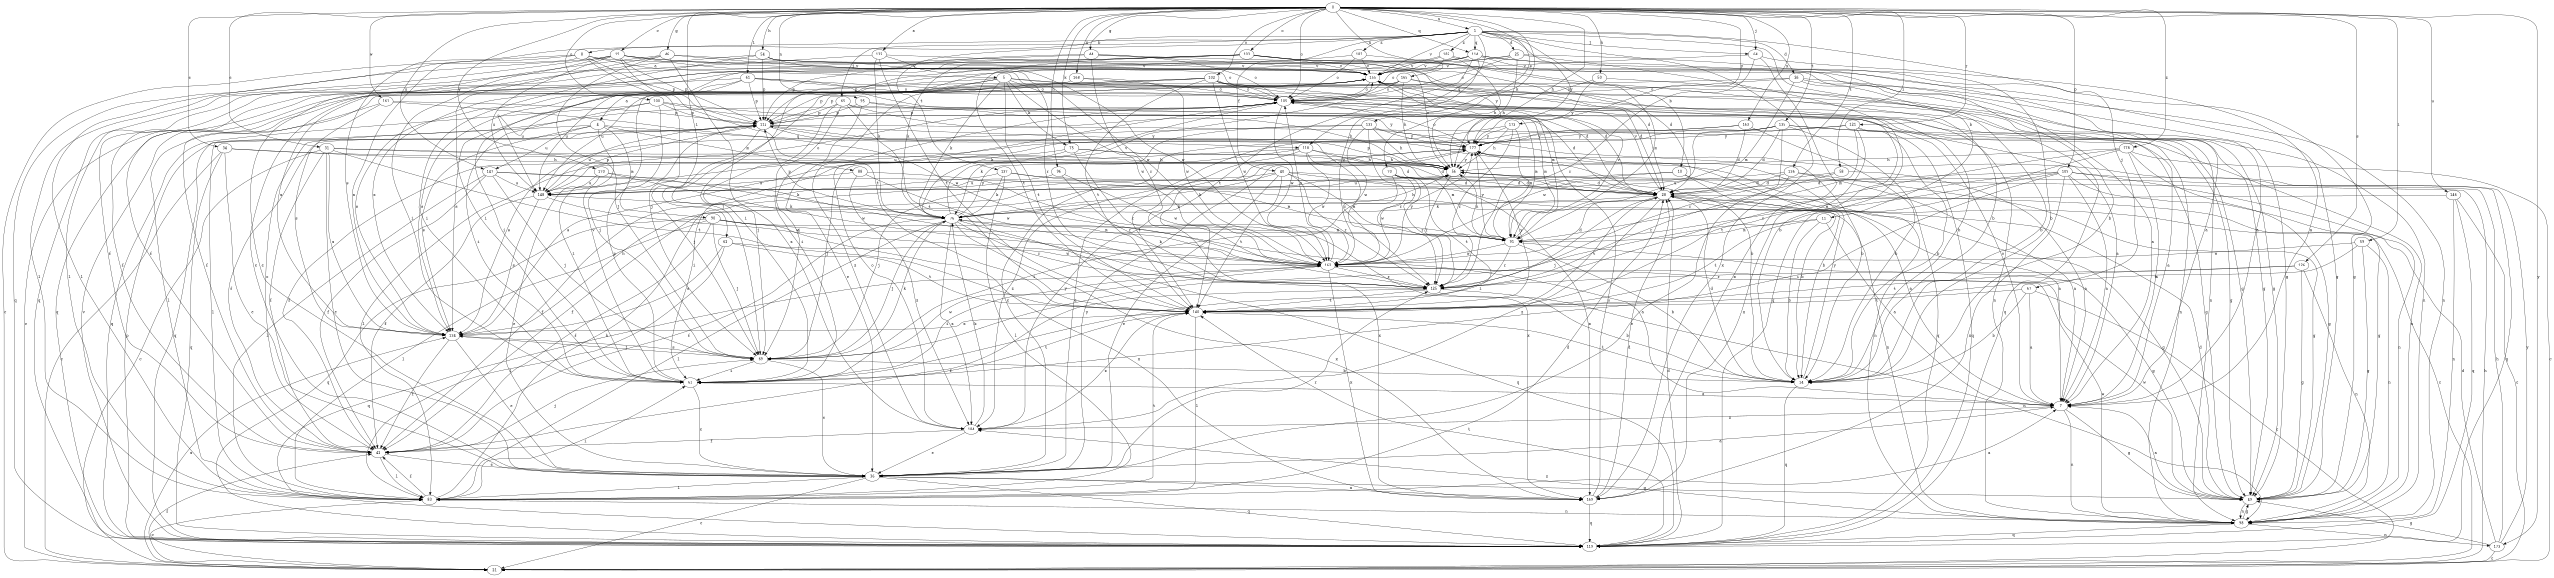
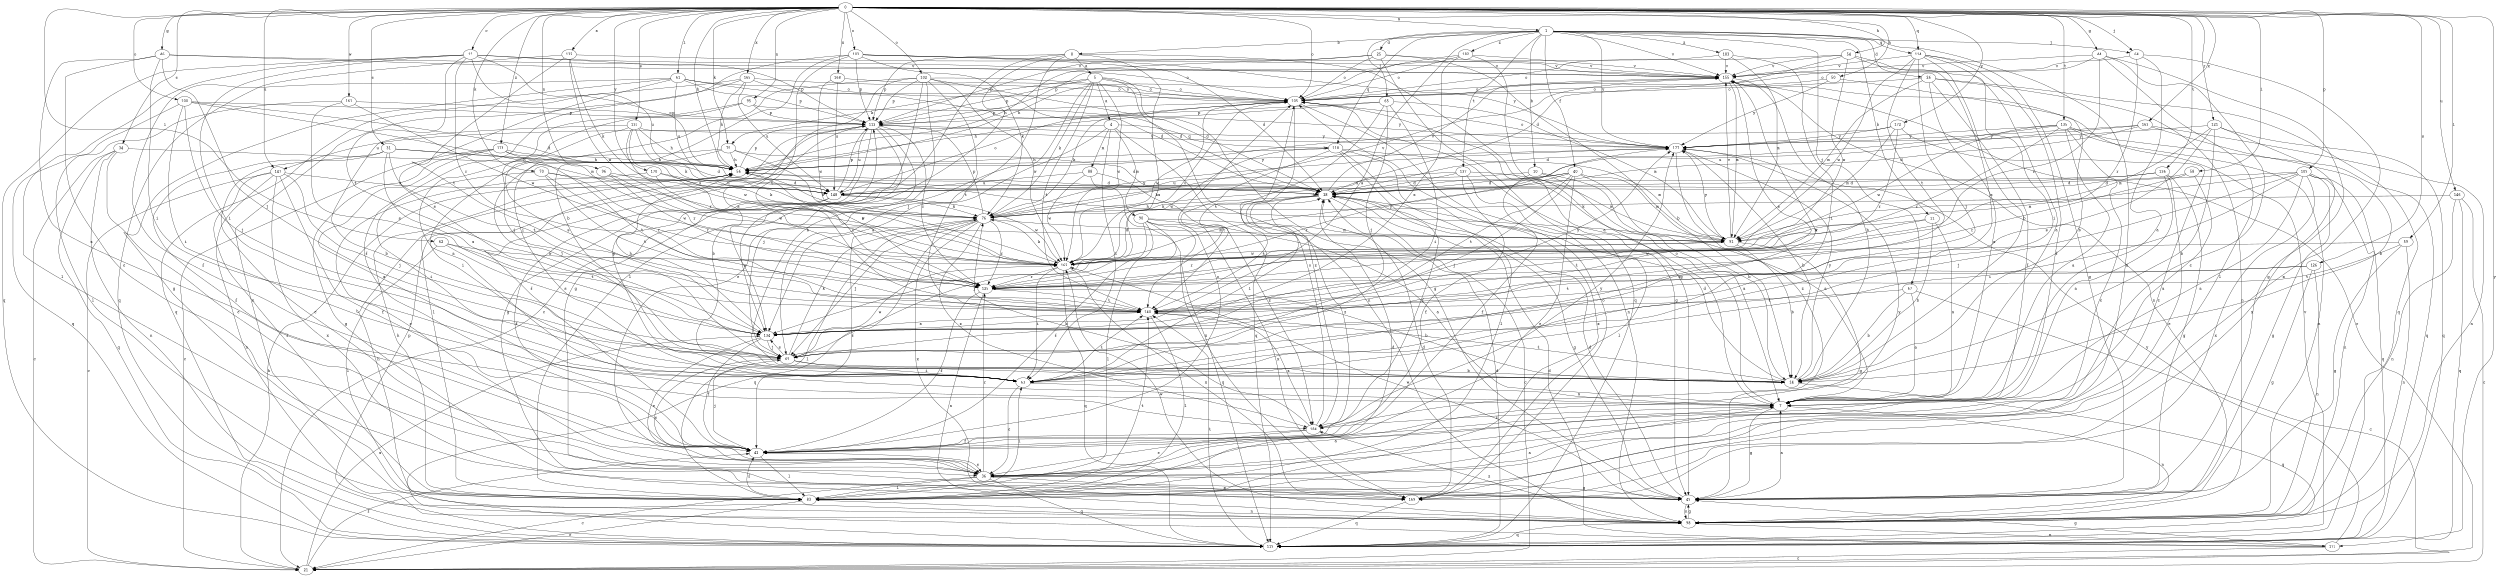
edge "31" -> "21": now "147" -> "21"
edge "163" -> "98": added, label "n"
